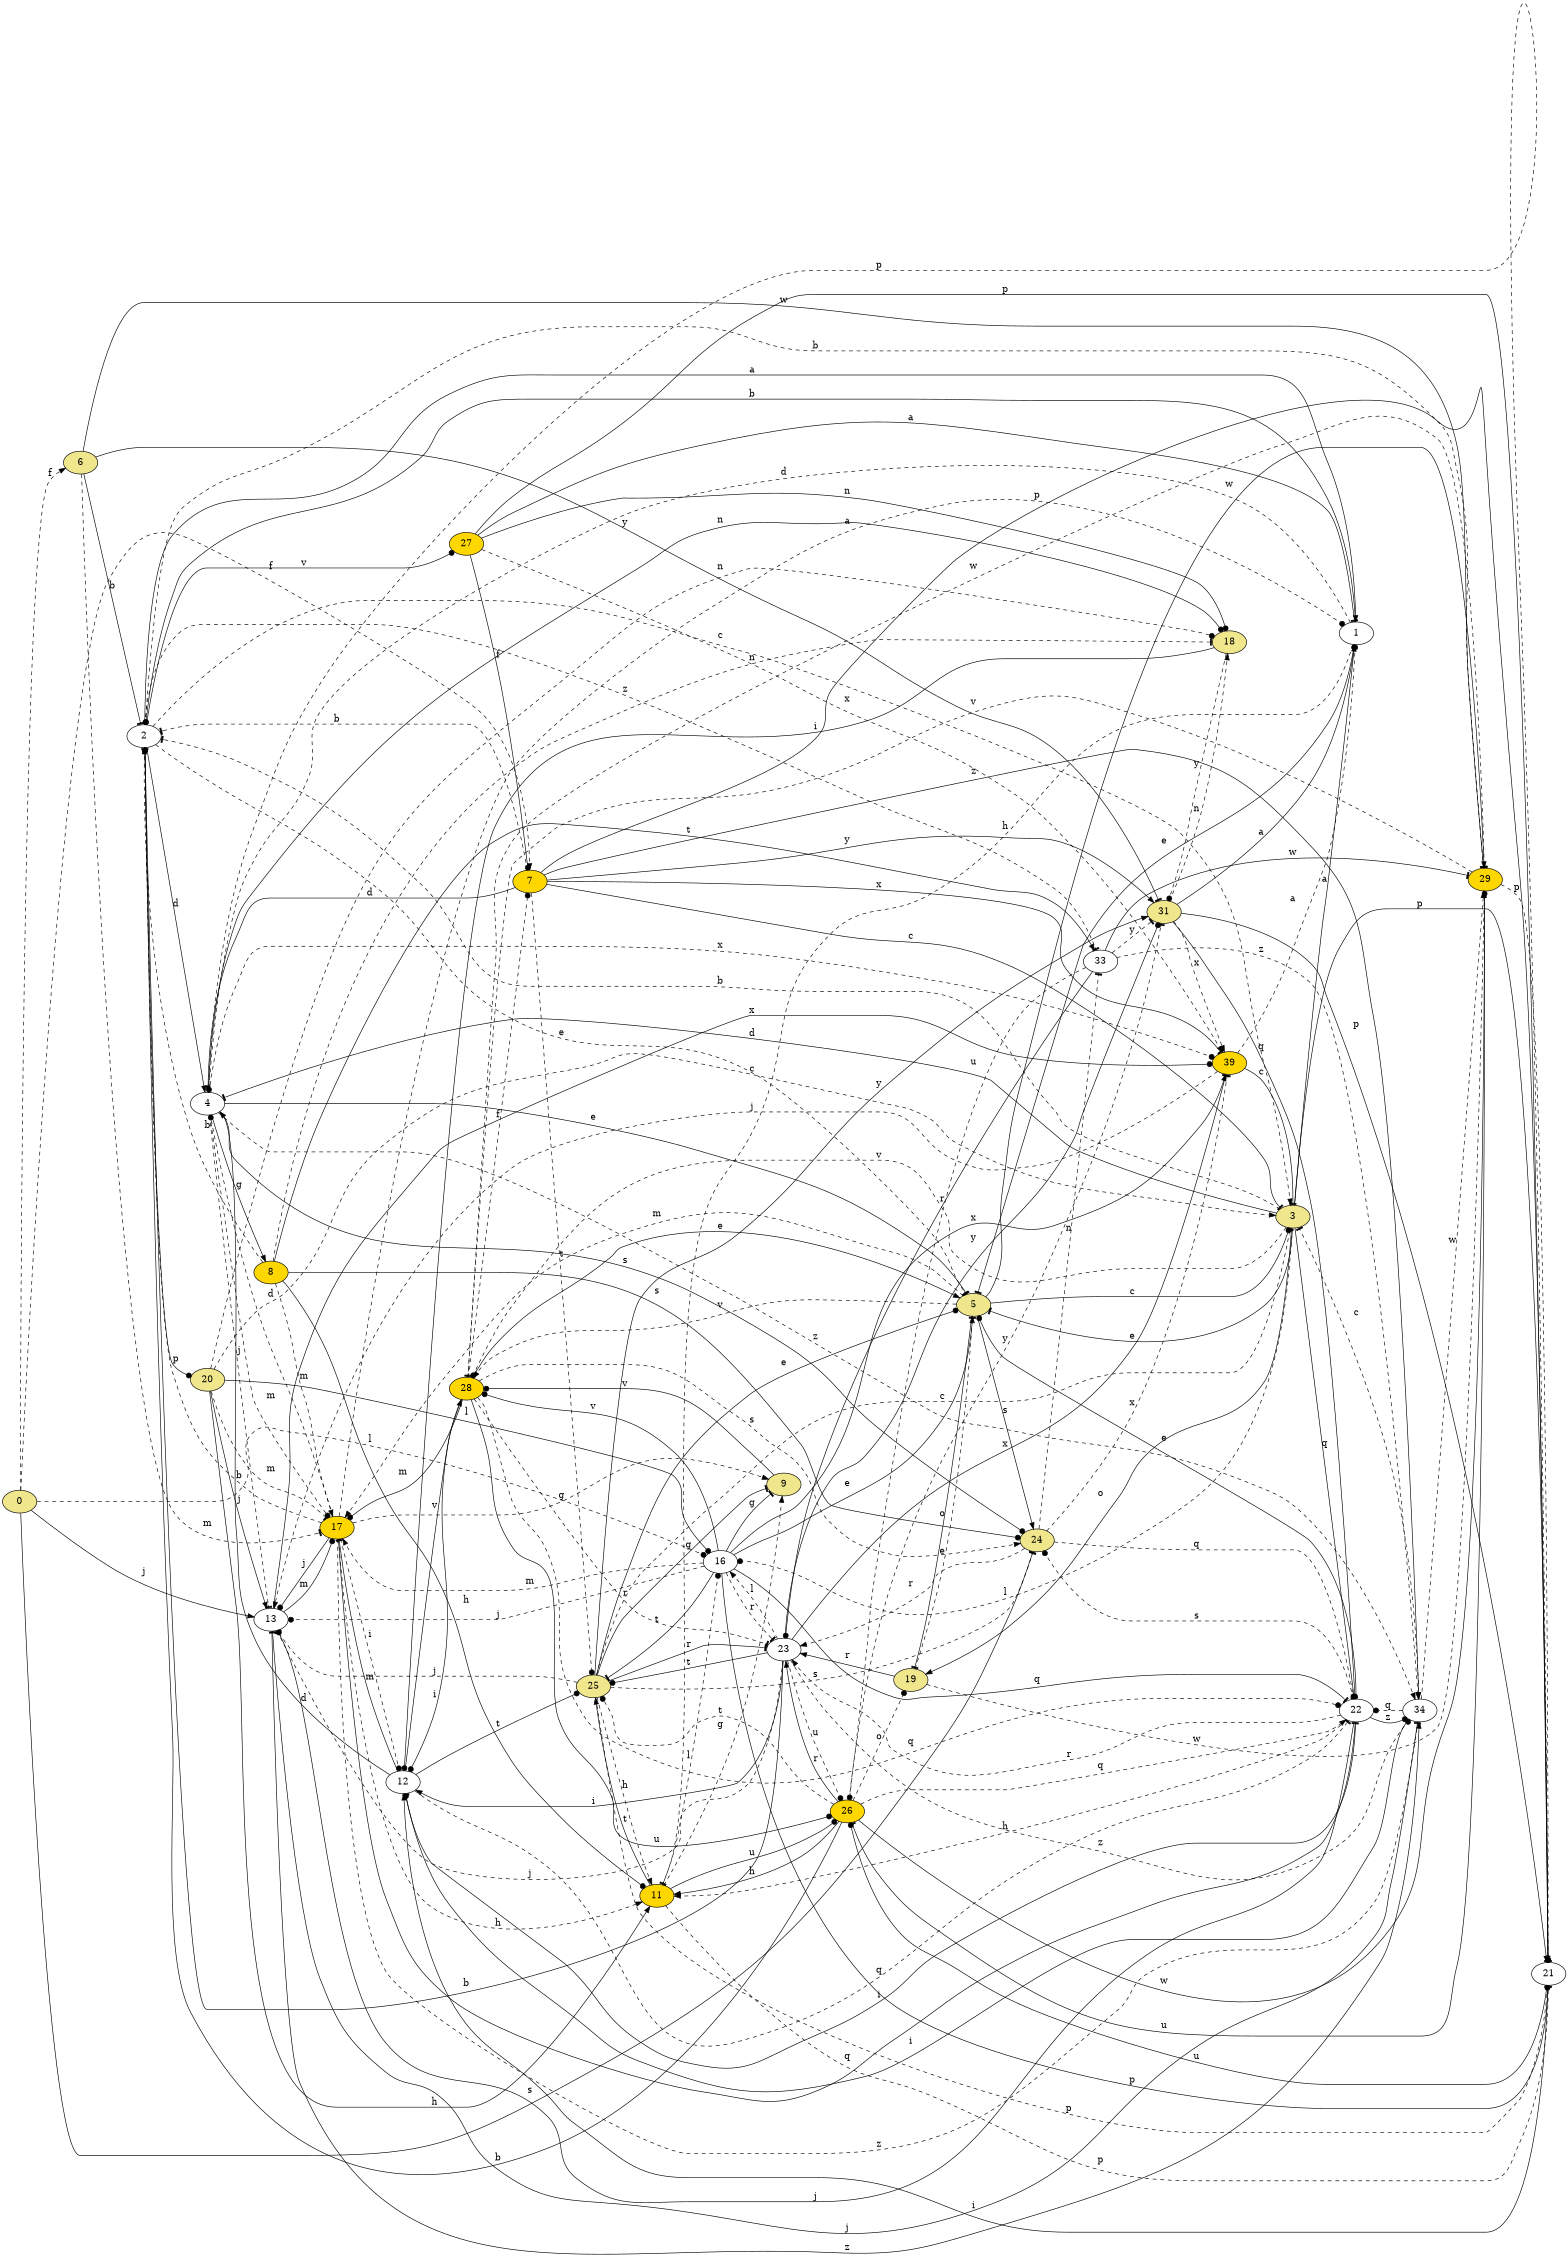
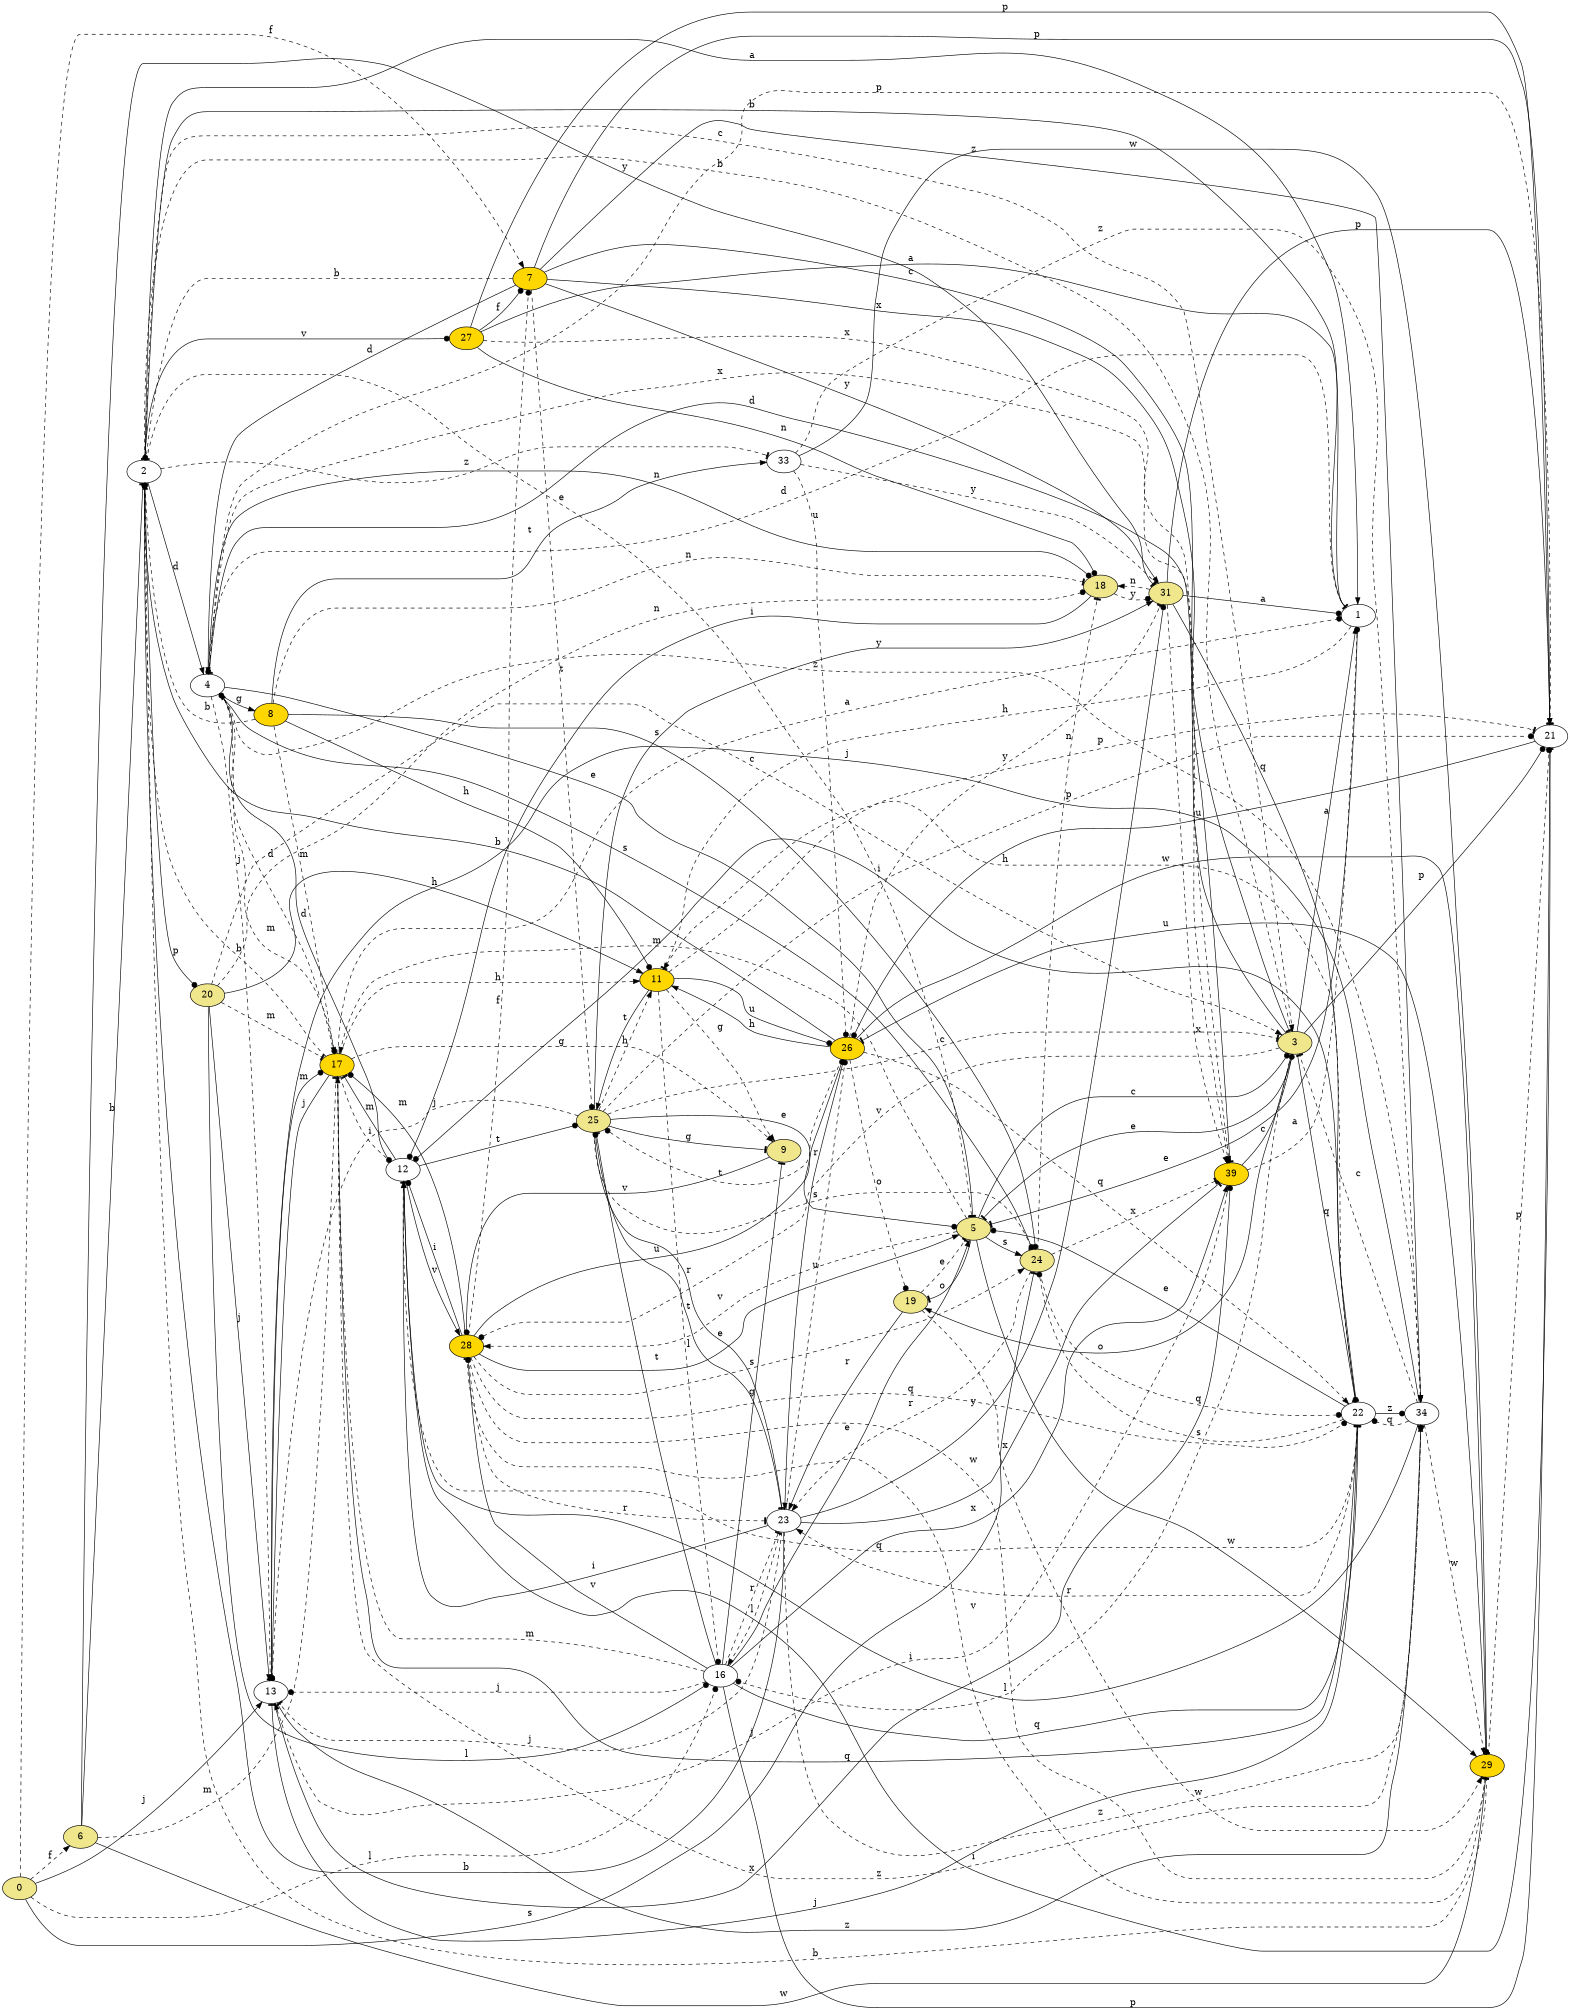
edge "39" -> "3": arrowhead tee -> dot
edge "24" -> "33": now "24" -> "18"
edge "33" -> "23": removed, label "r"
